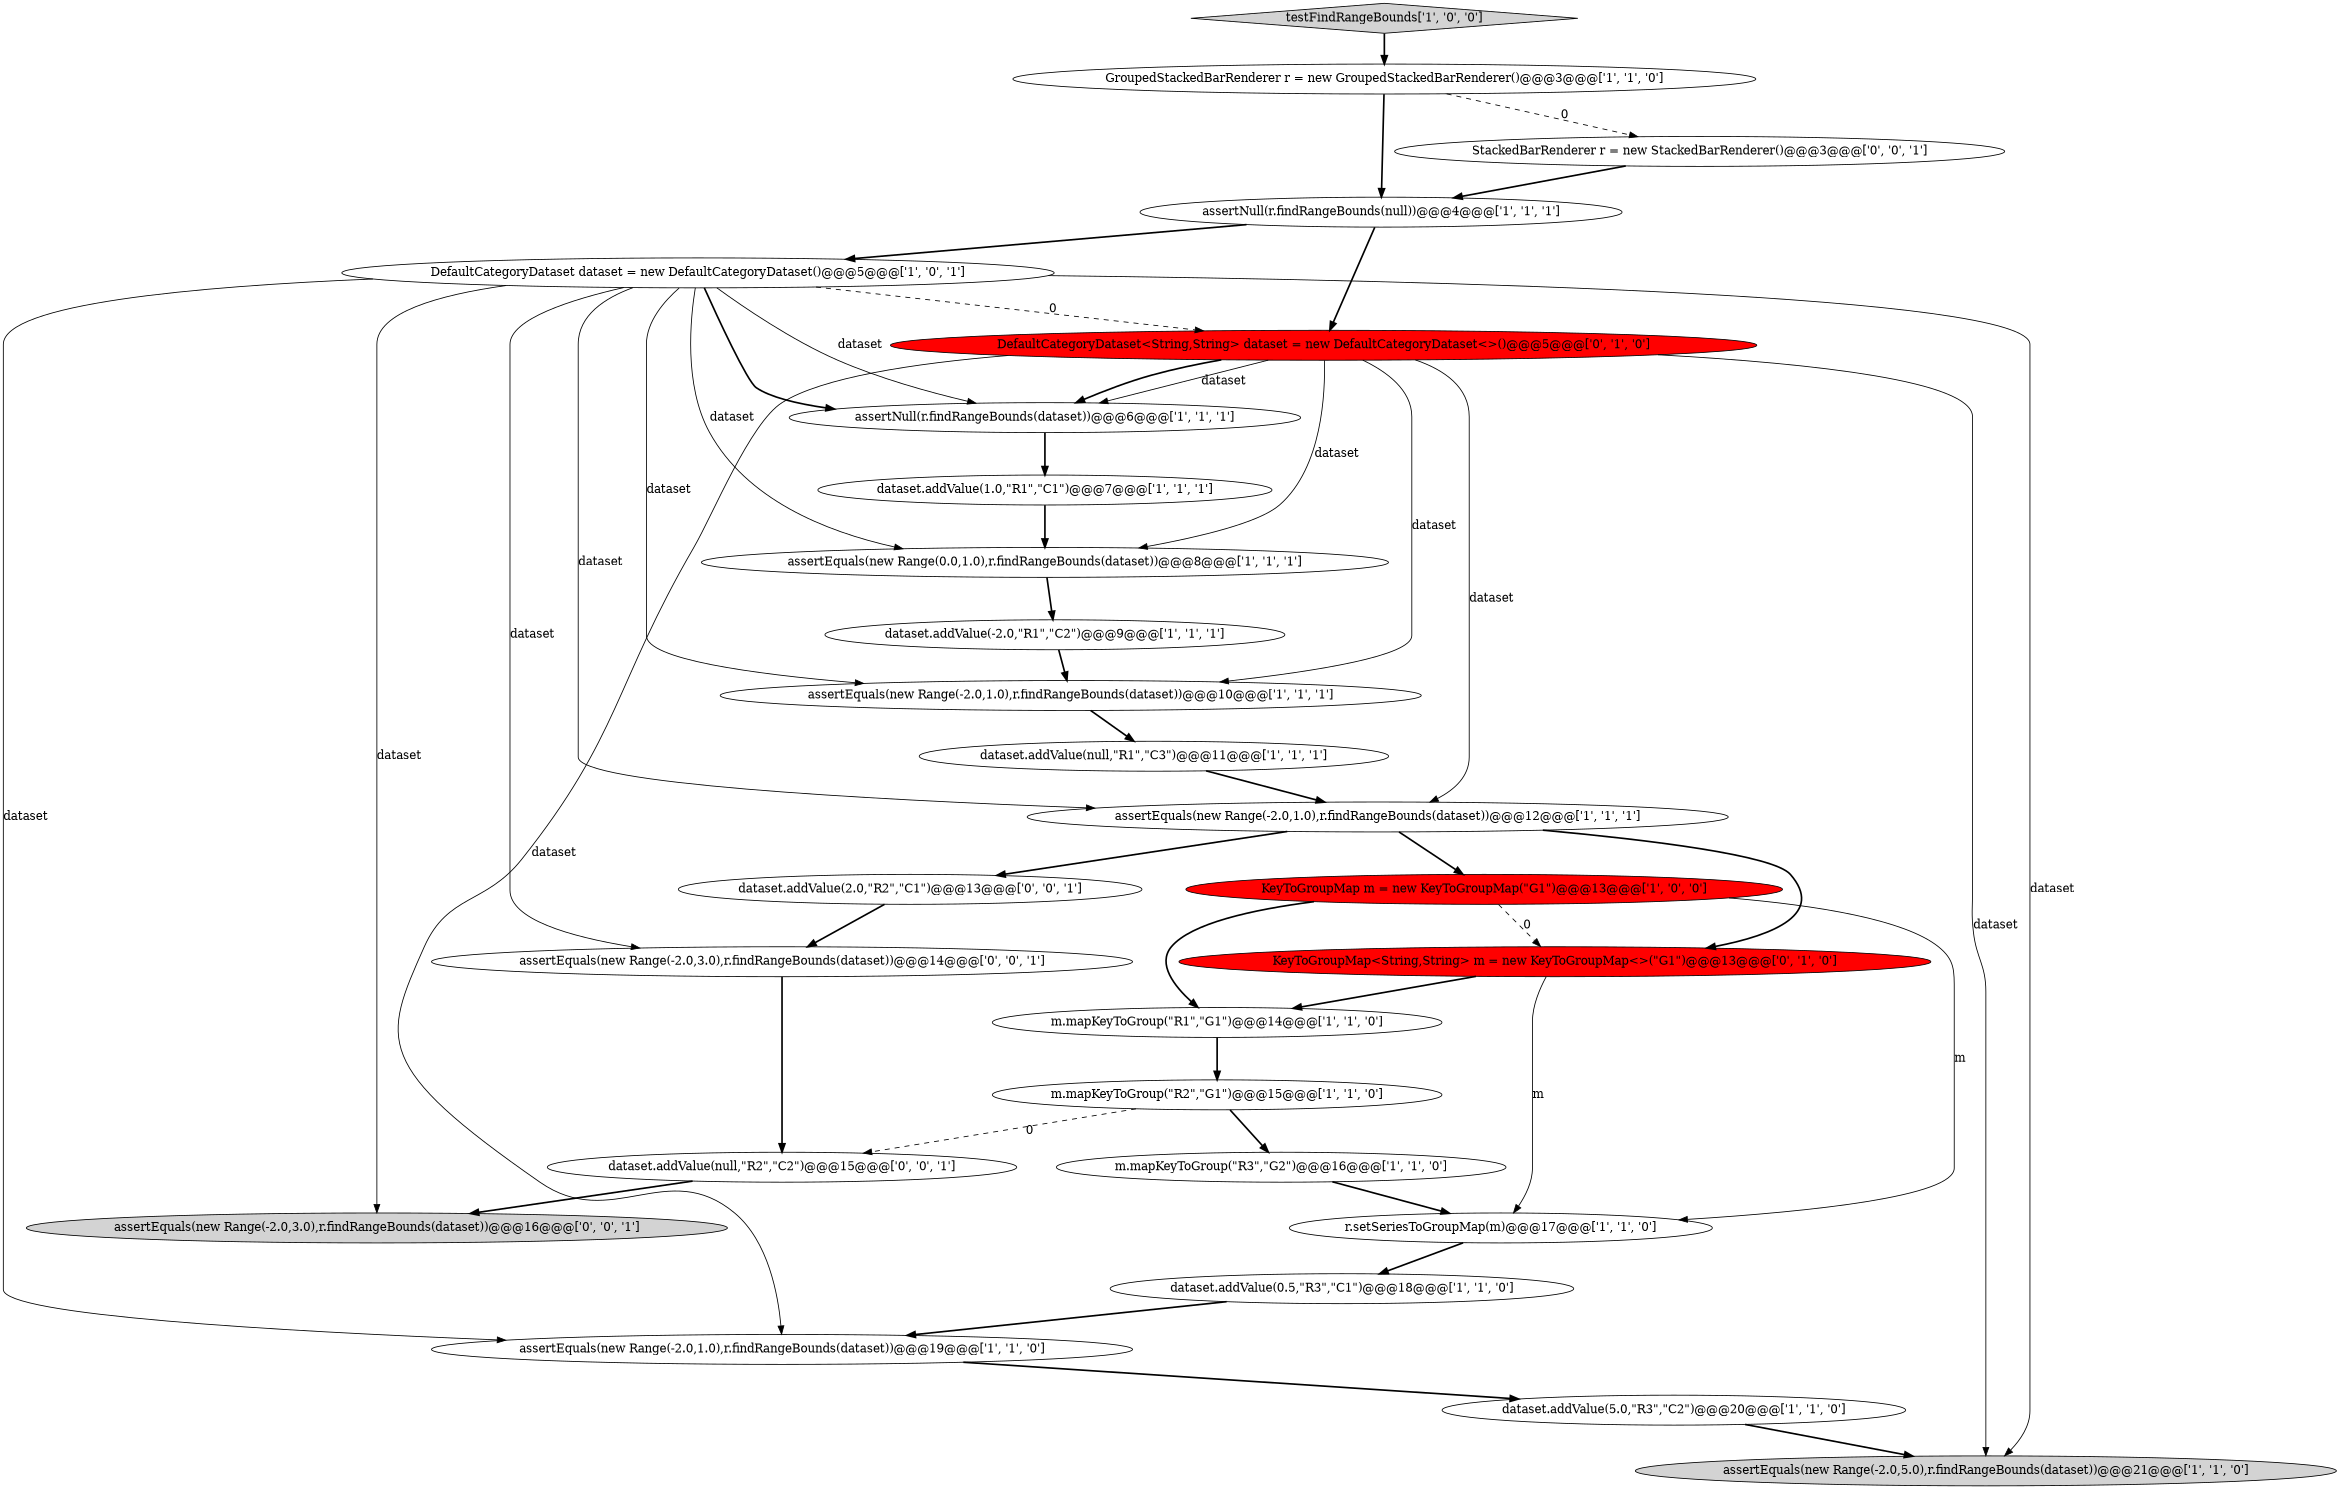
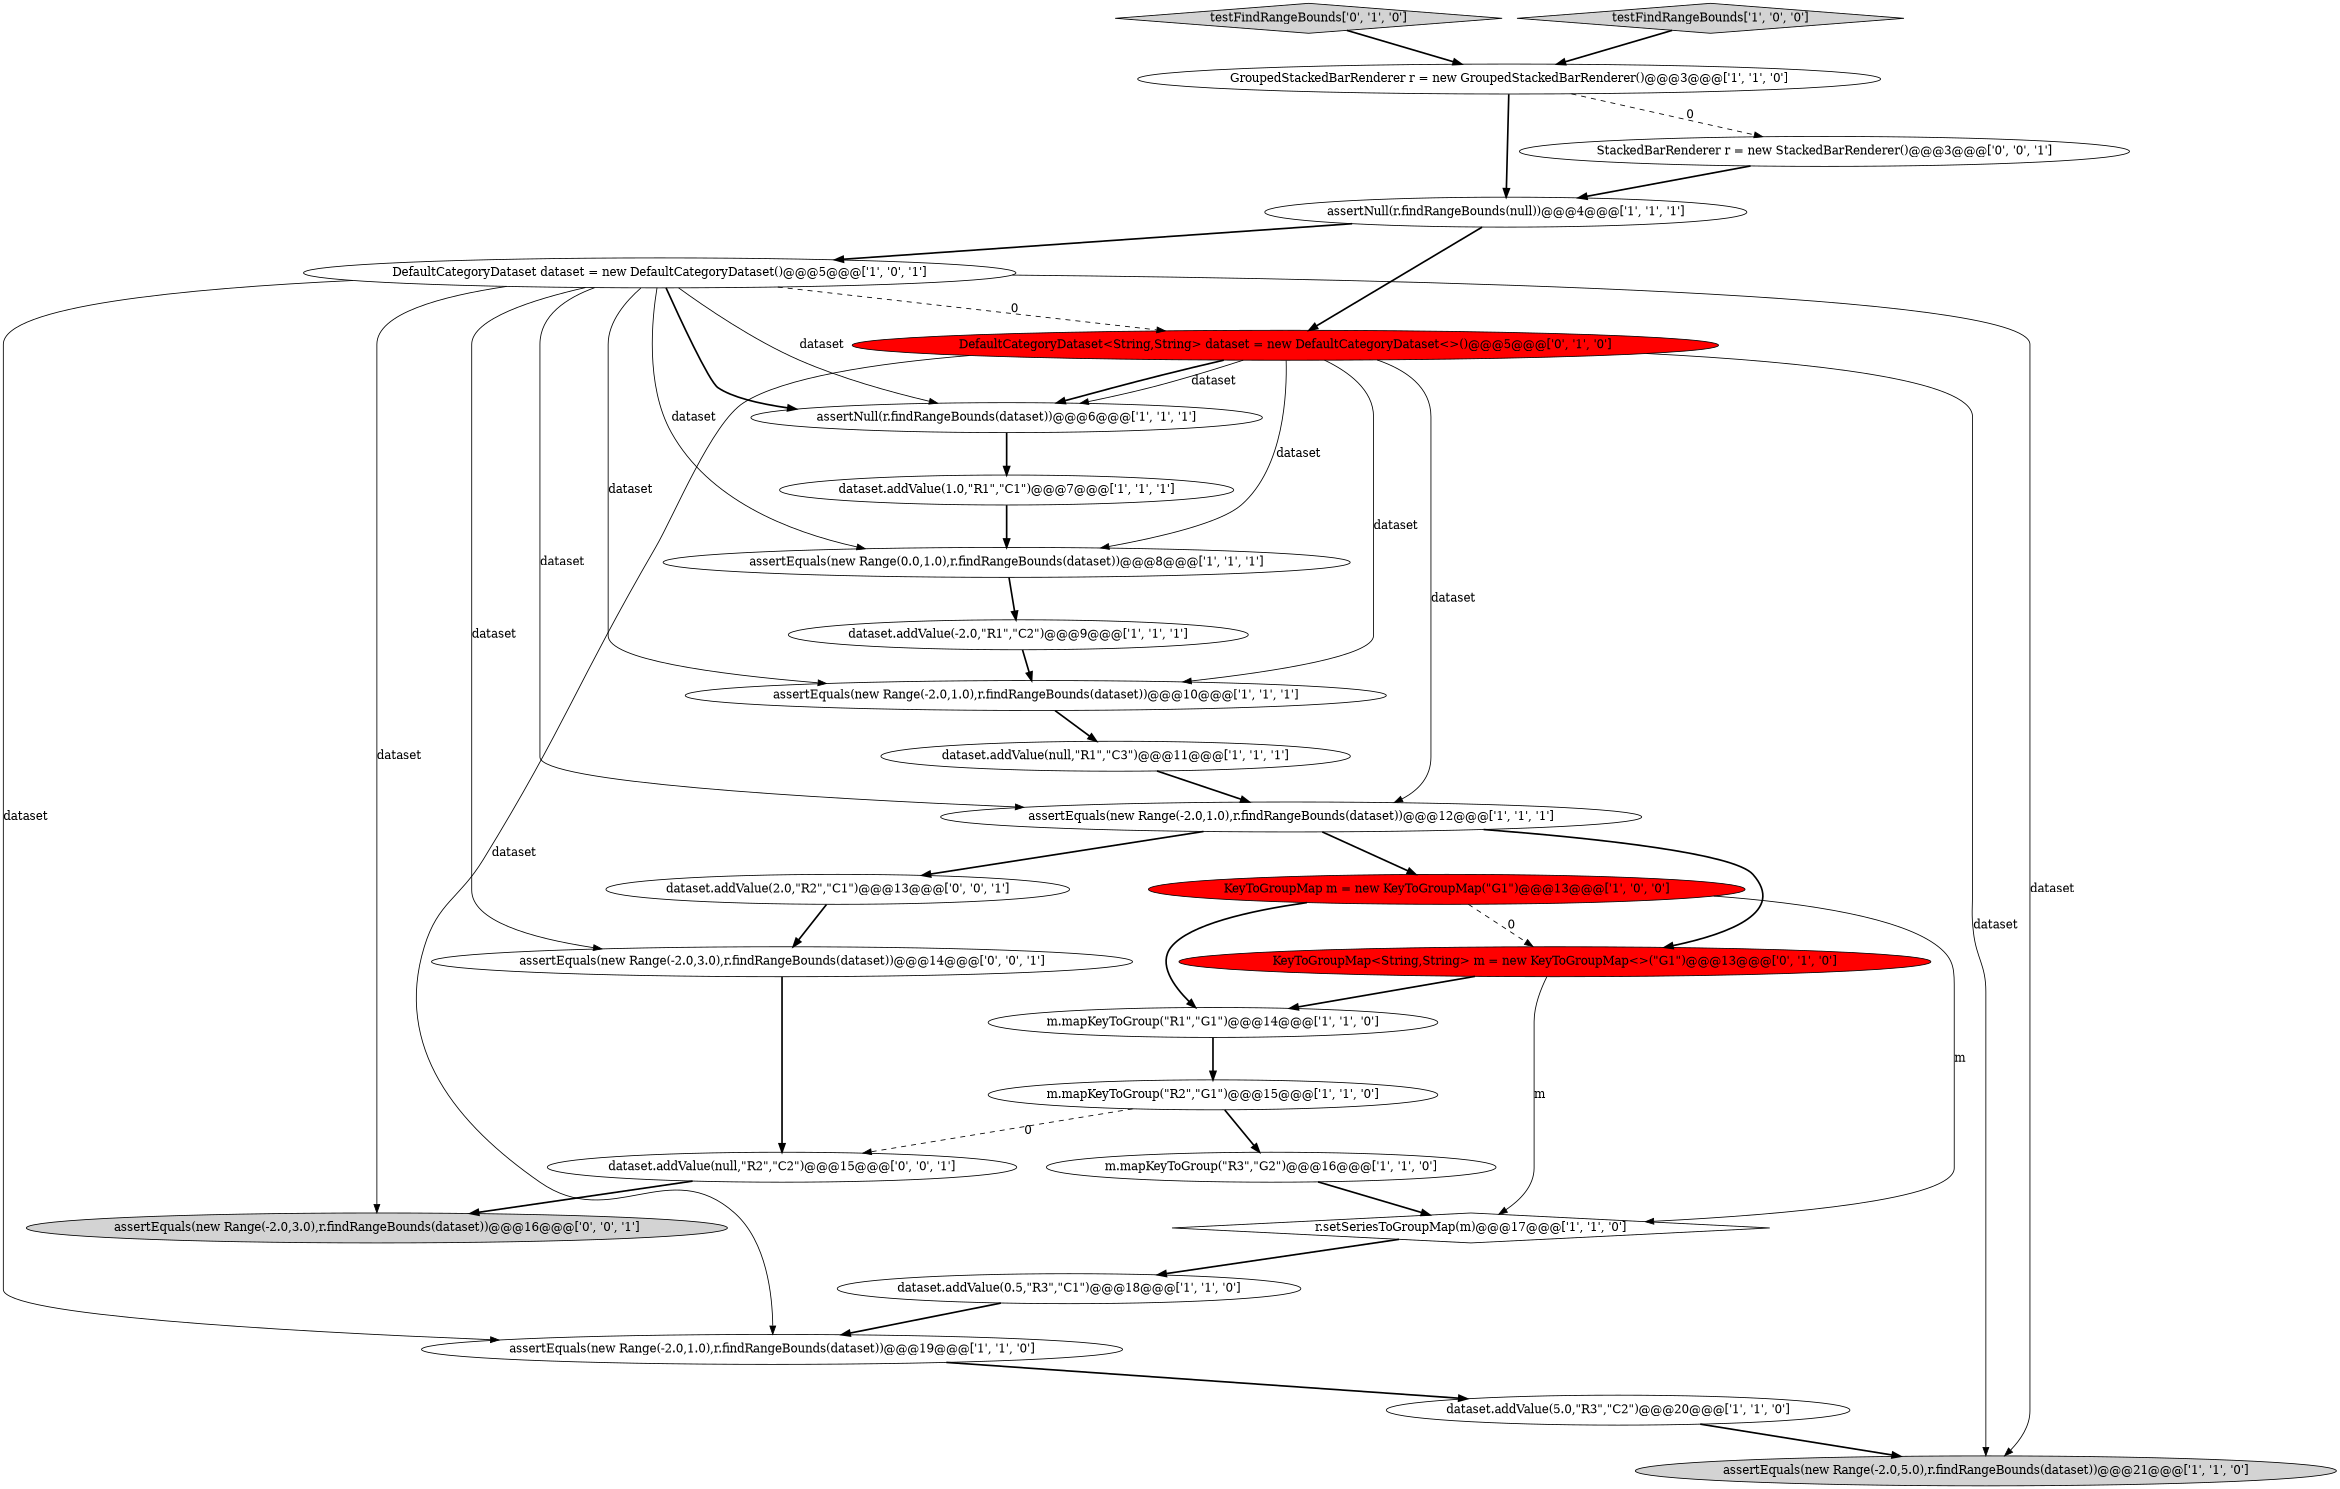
node "testFindRangeBounds['0', '1', '0']": added
node "r.setSeriesToGroupMap(m)@@@17@@@['1', '1', '0']": shape ellipse -> diamond
